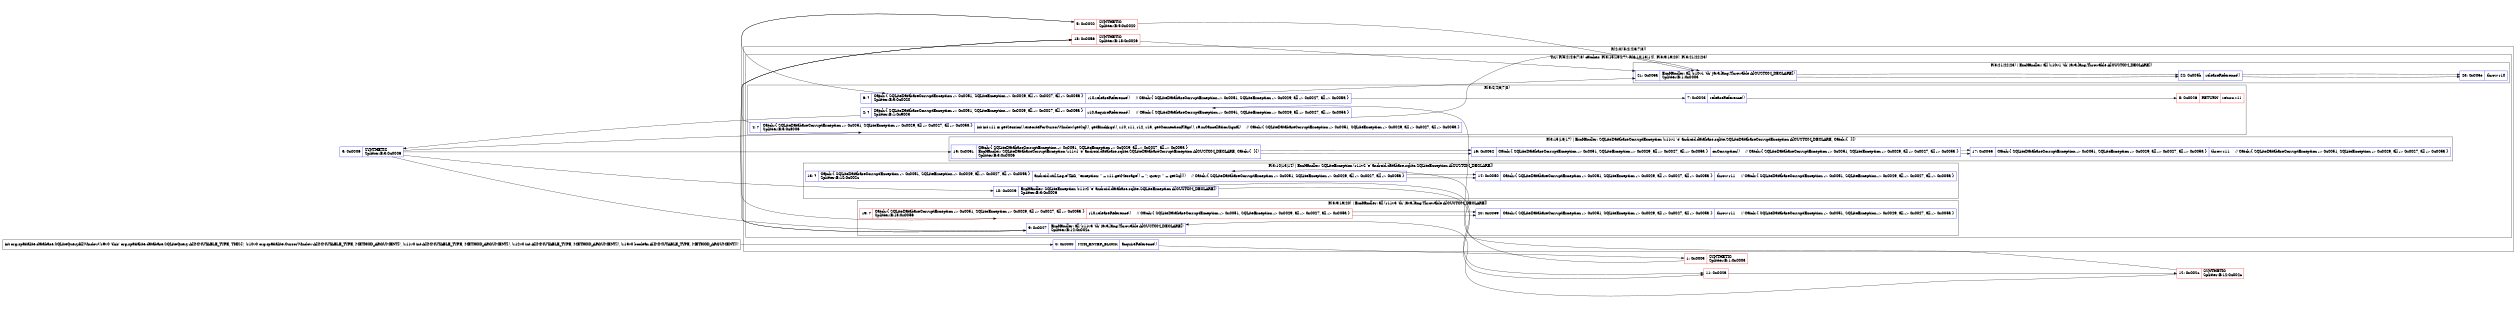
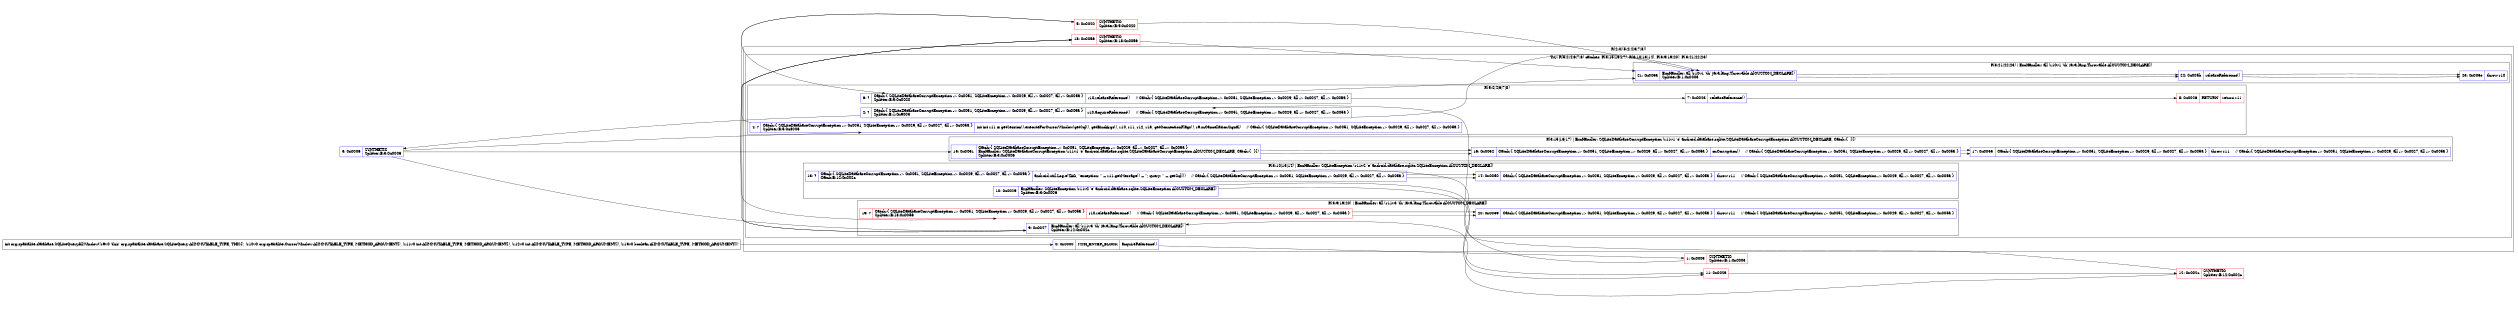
node "18: 0x0056": text "Splitter:B:18:0x0026" -> "Splitter:B:18:0x0056"
node "13: ?": text "Splitter:B:12:0x002c" -> "Catch:B:12:0x002c"
edge "3: 0x0006" -> "10: 0x0029": removed
